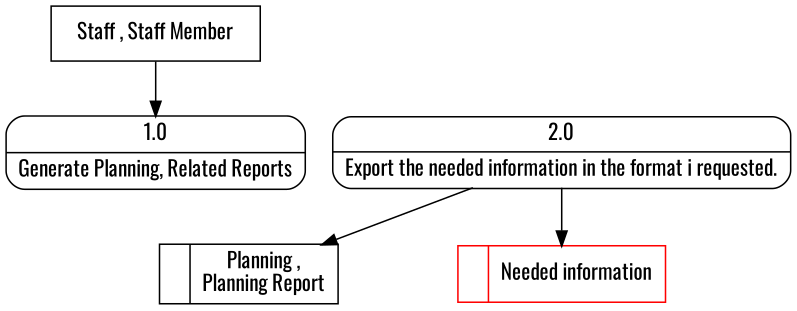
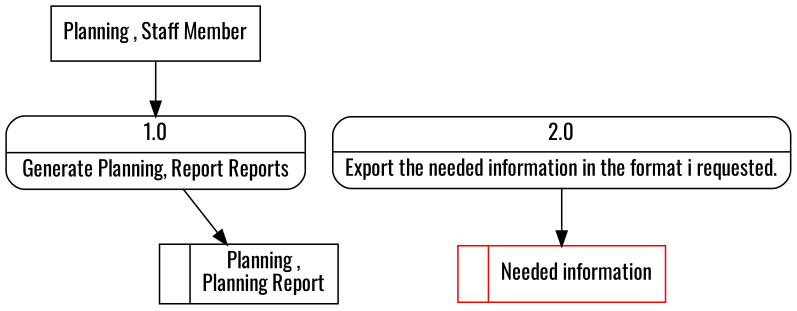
node "Staff , Staff Member": label "Staff , Staff Member" -> "Planning , Staff Member"
node "1.0": text "Generate Planning, Related Reports" -> "Generate Planning, Report Reports"
edge "2.0" -> "Planning ,": now "1.0" -> "Planning ,"
